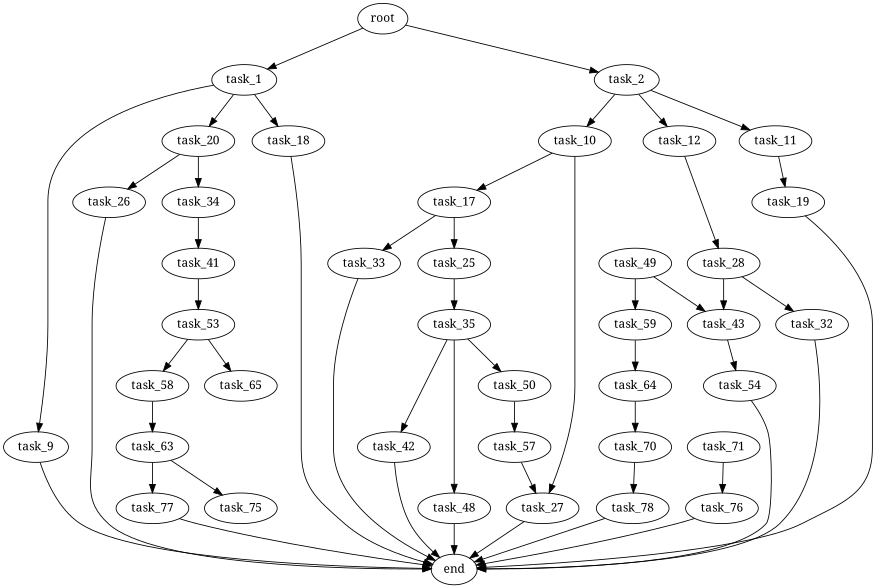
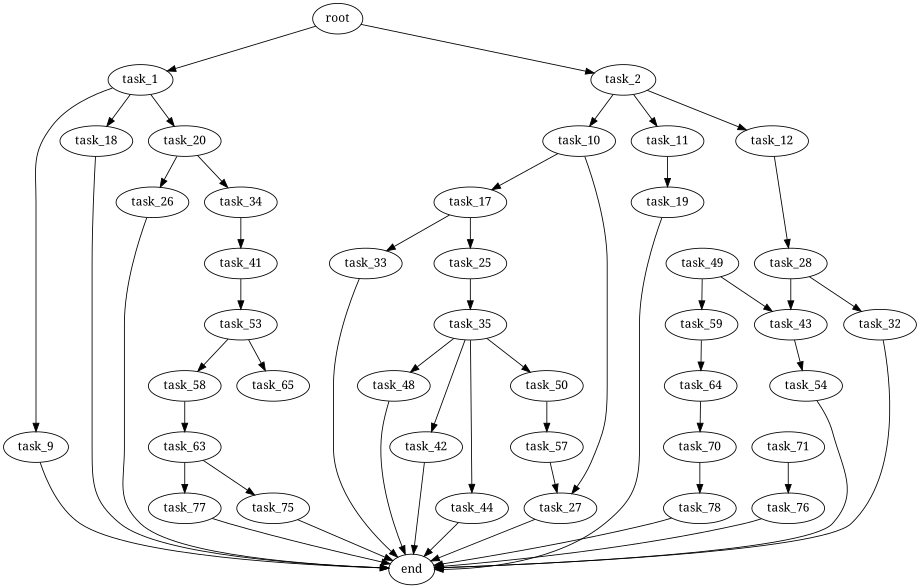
node "task_44": added
edge "task_75" -> "end": added
